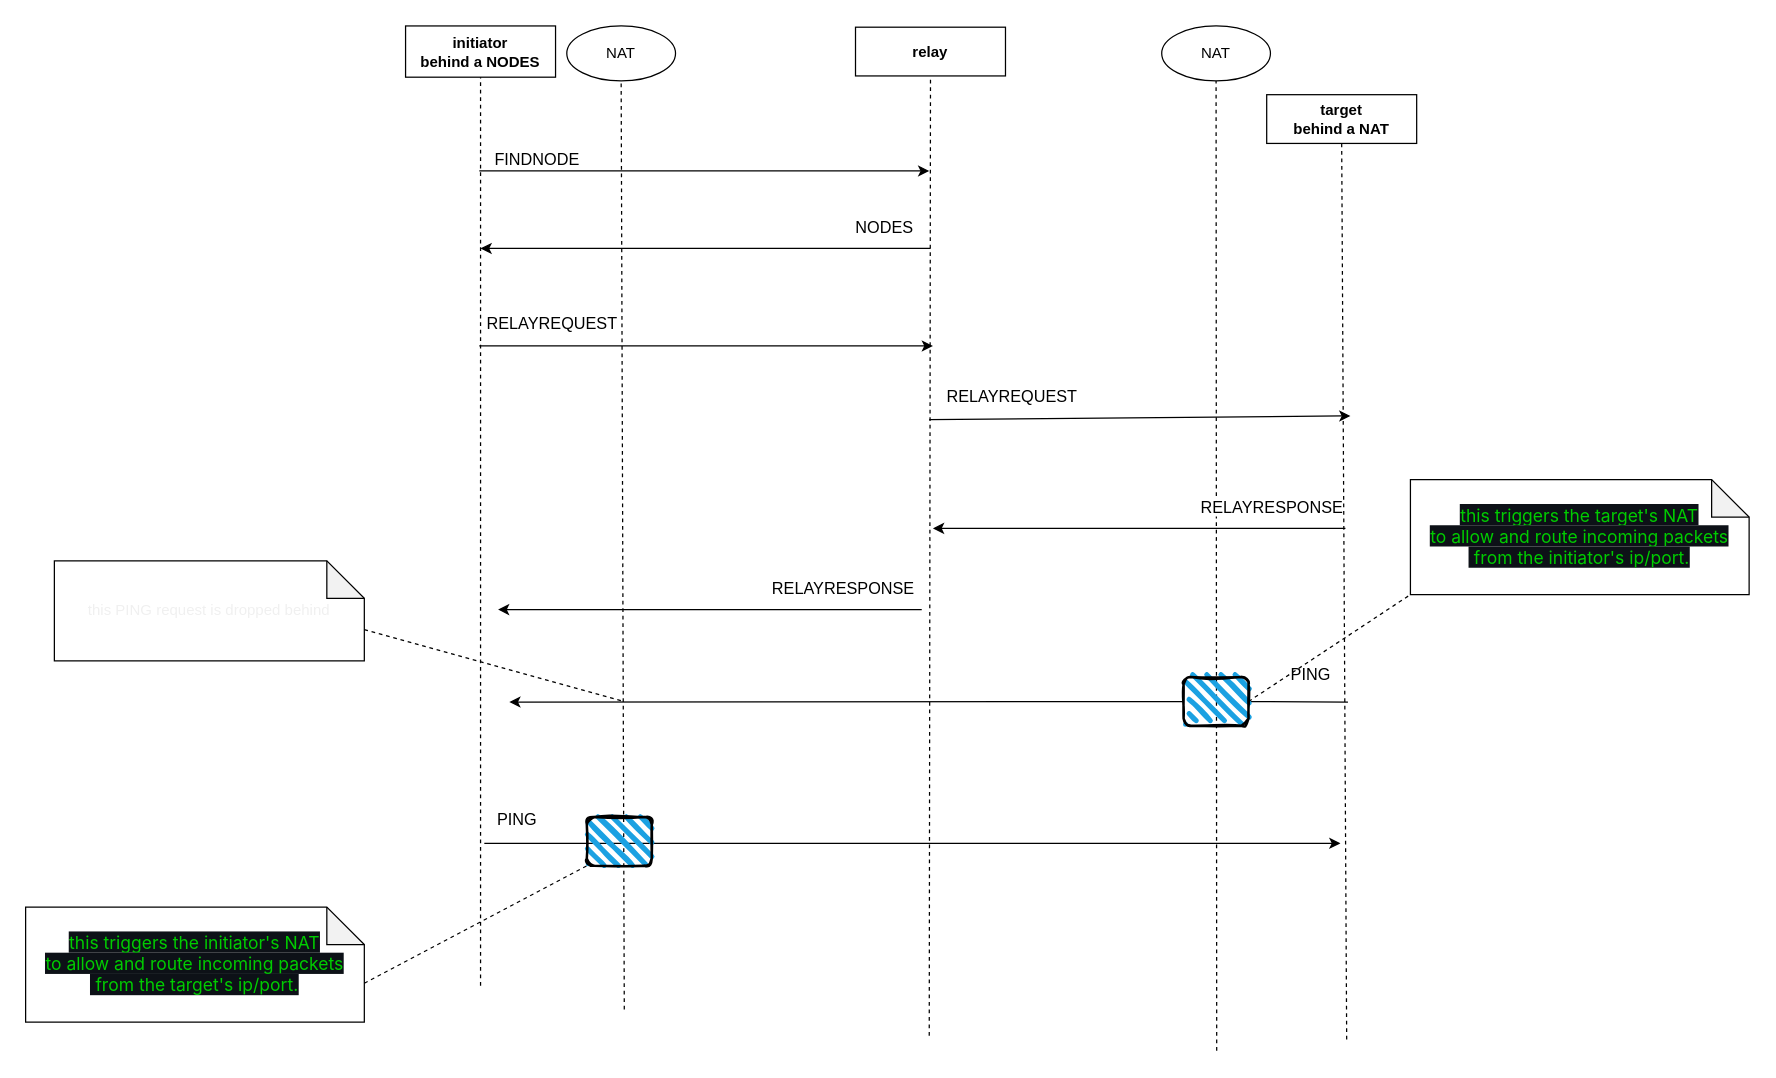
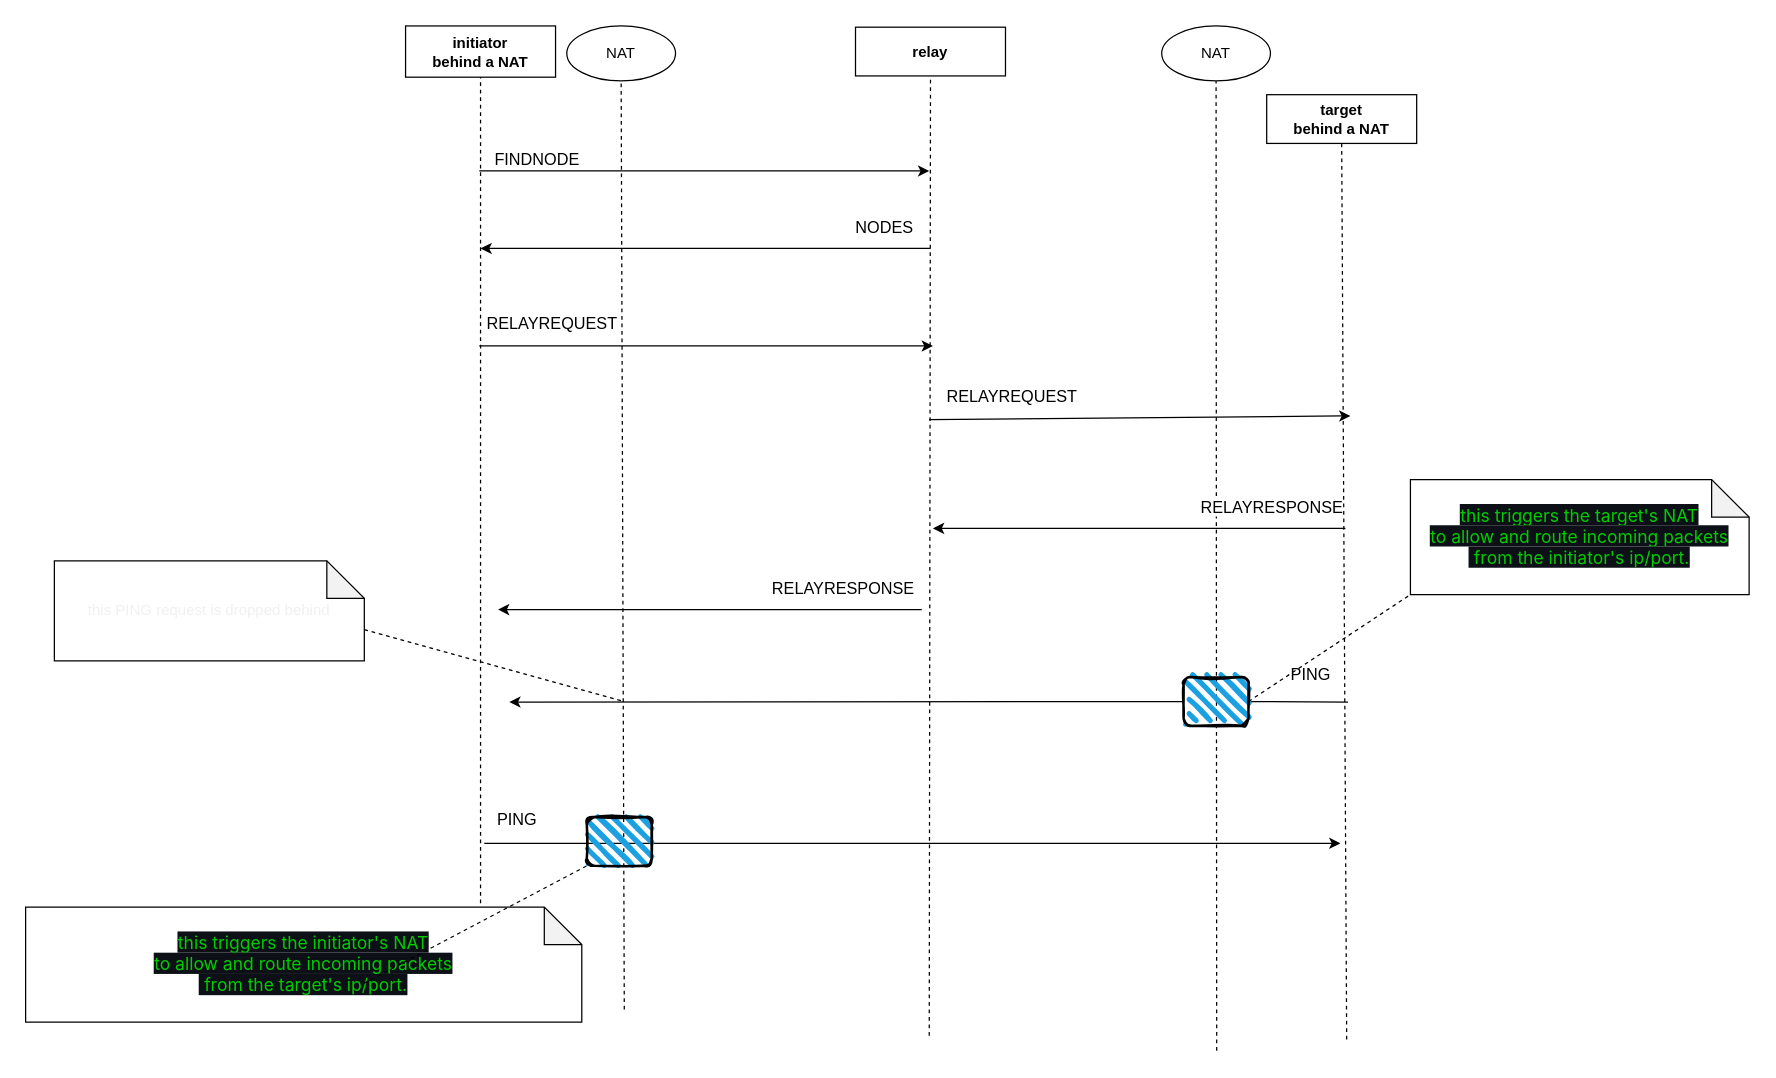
node "initiator behind a NODES": label "initiator behind a NODES" -> "initiator behind a NAT"
node "this triggers the initiator's NAT to allow and route incoming packets from the target's ip/port.": size 339x115 -> 556x115
